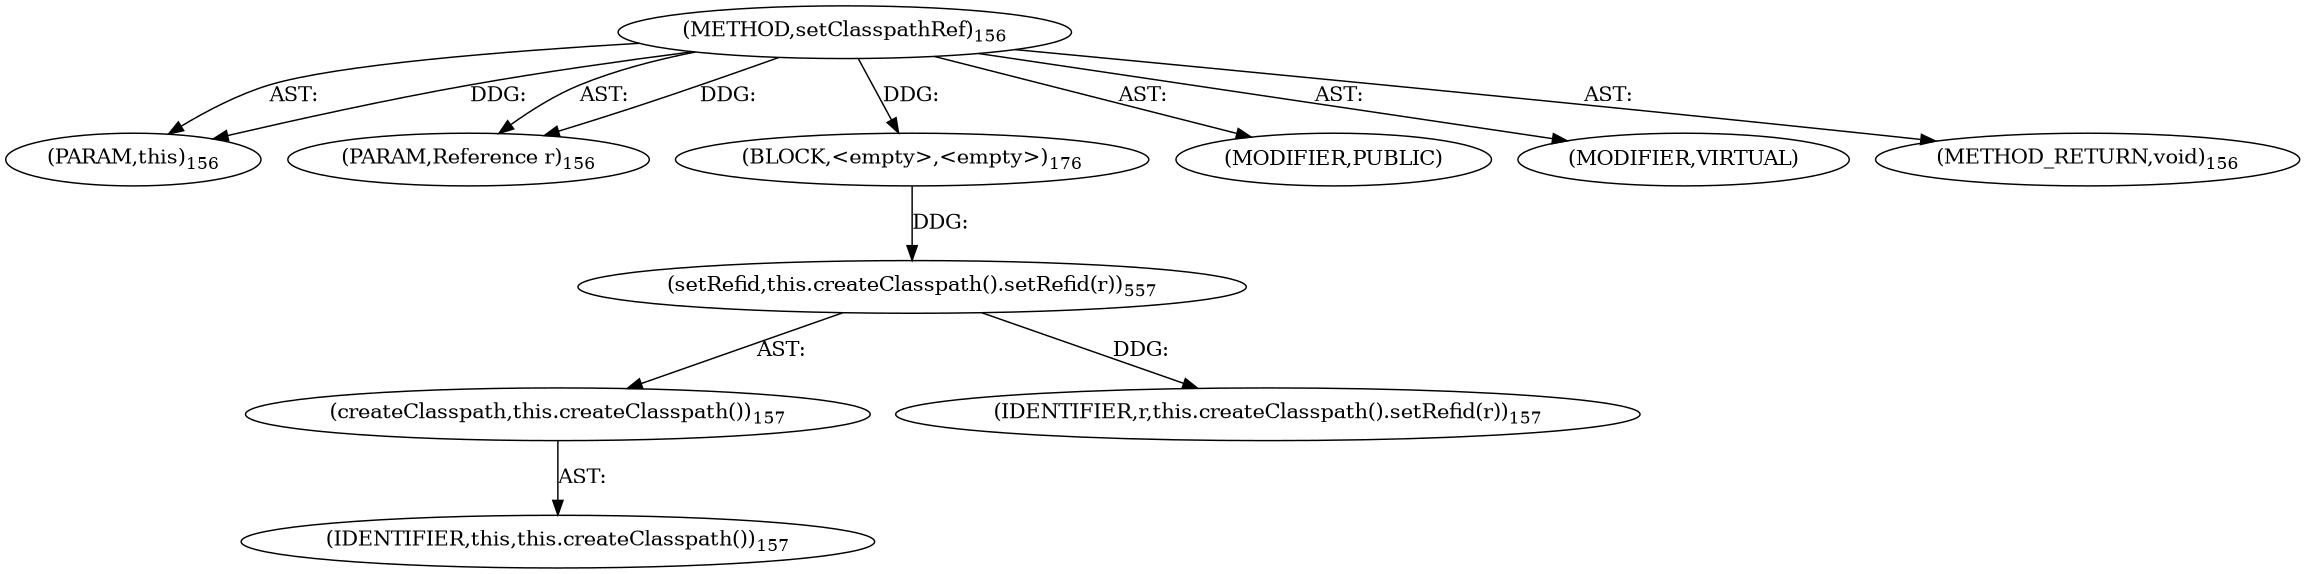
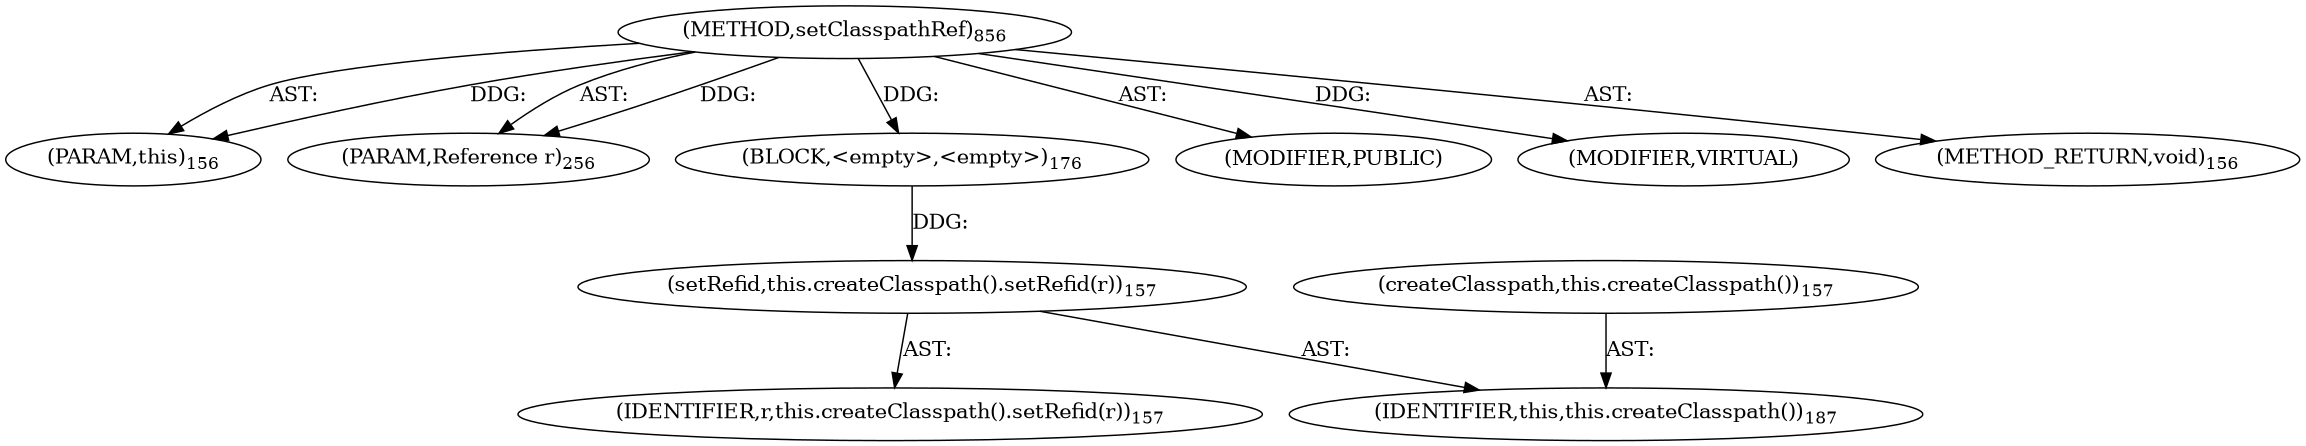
node "(METHOD,setClasspathRef)": text "156" -> "856"
edge "(METHOD,setClasspathRef)" -> "(MODIFIER,VIRTUAL)": label "AST: " -> "DDG: "
node "(PARAM,Reference r)": text "156" -> "256"
node "(setRefid,this.createClasspath().setRefid(r))": text "557" -> "157"
edge "(setRefid,this.createClasspath().setRefid(r))" -> "(createClasspath,this.createClasspath())": now "(setRefid,this.createClasspath().setRefid(r))" -> "(IDENTIFIER,this,this.createClasspath())"
edge "(setRefid,this.createClasspath().setRefid(r))" -> "(IDENTIFIER,r,this.createClasspath().setRefid(r))": label "DDG: " -> "AST: "
node "(IDENTIFIER,this,this.createClasspath())": text "157" -> "187"
